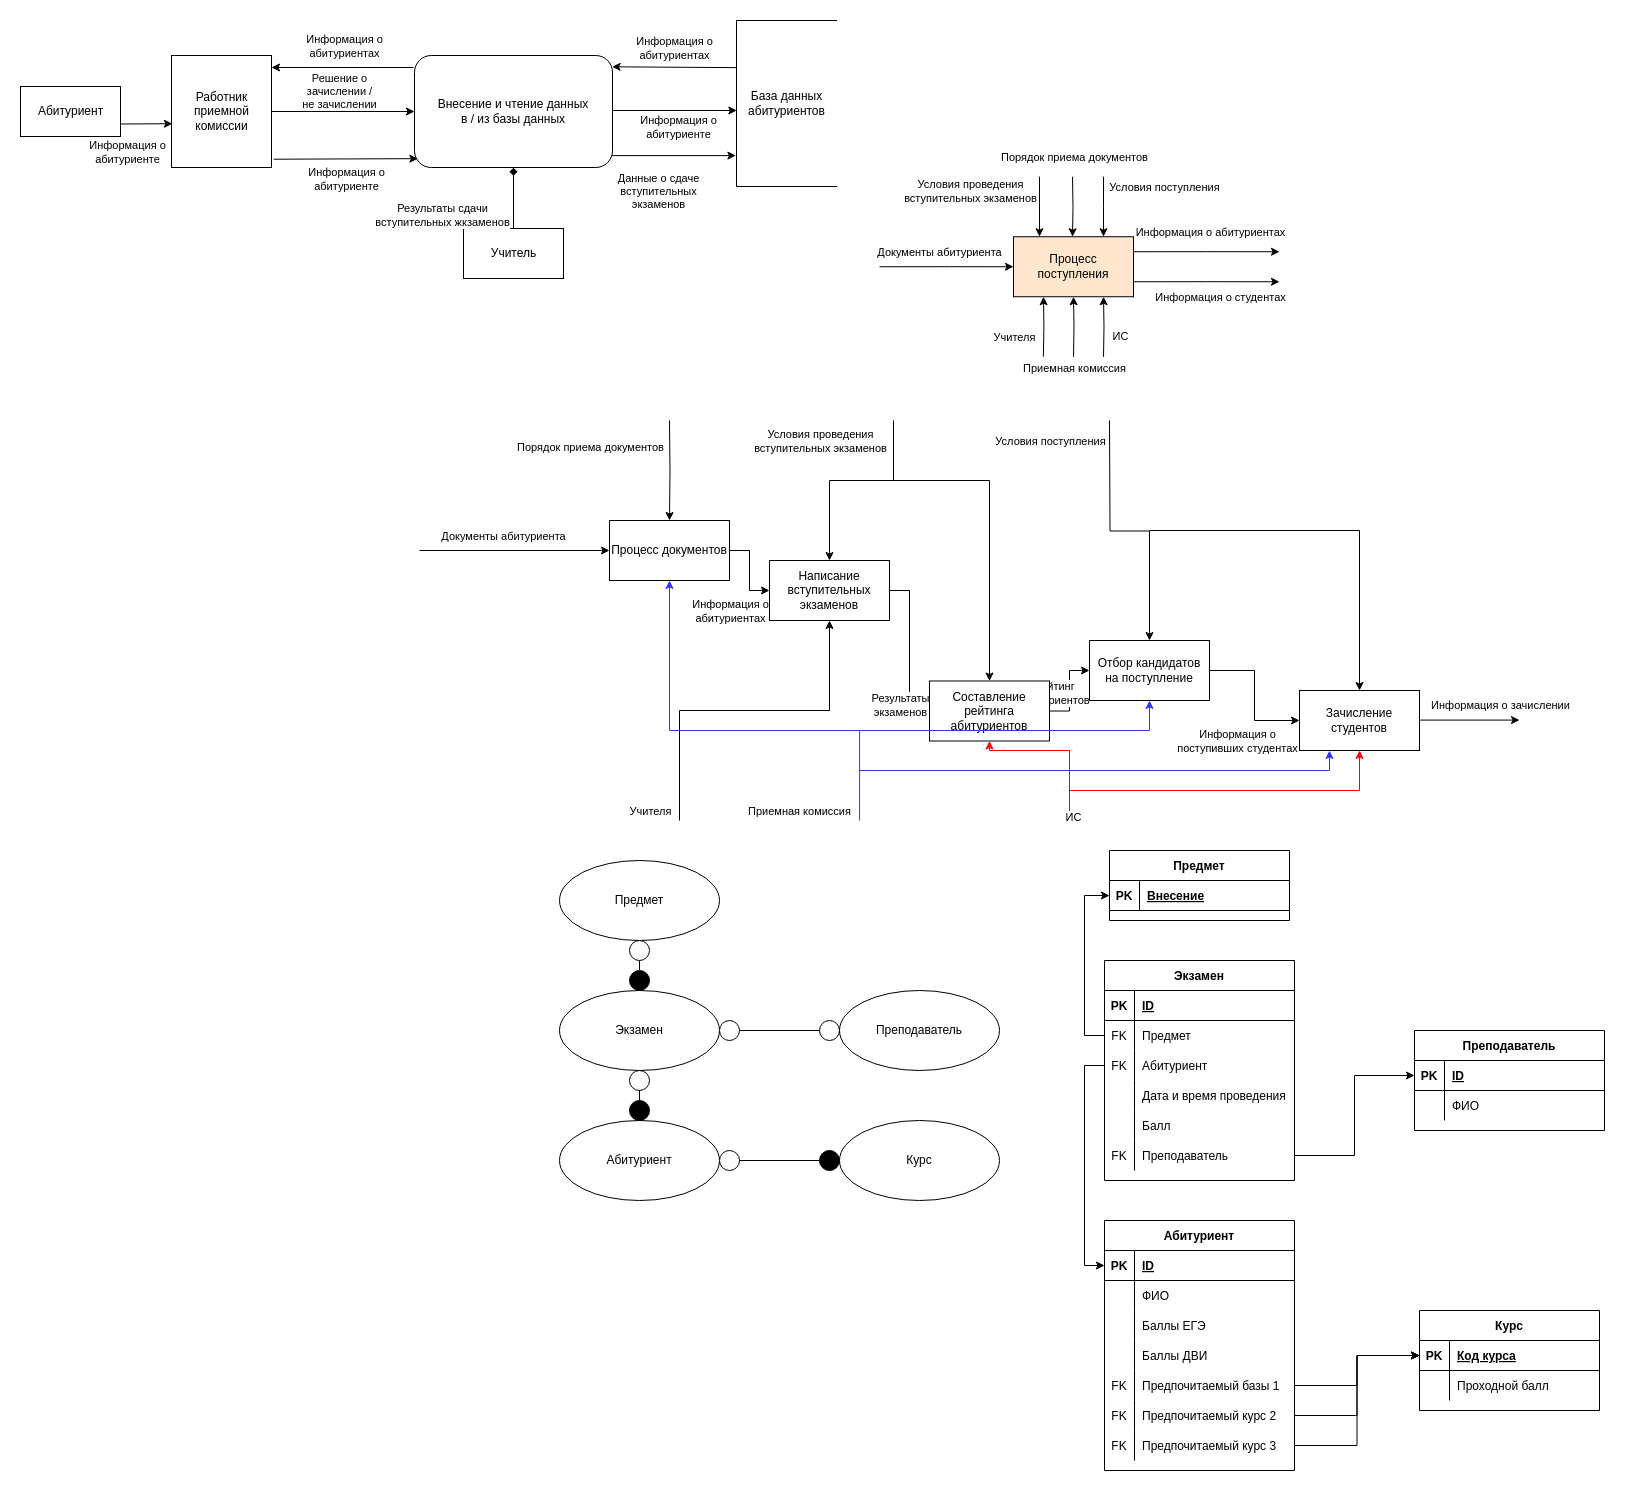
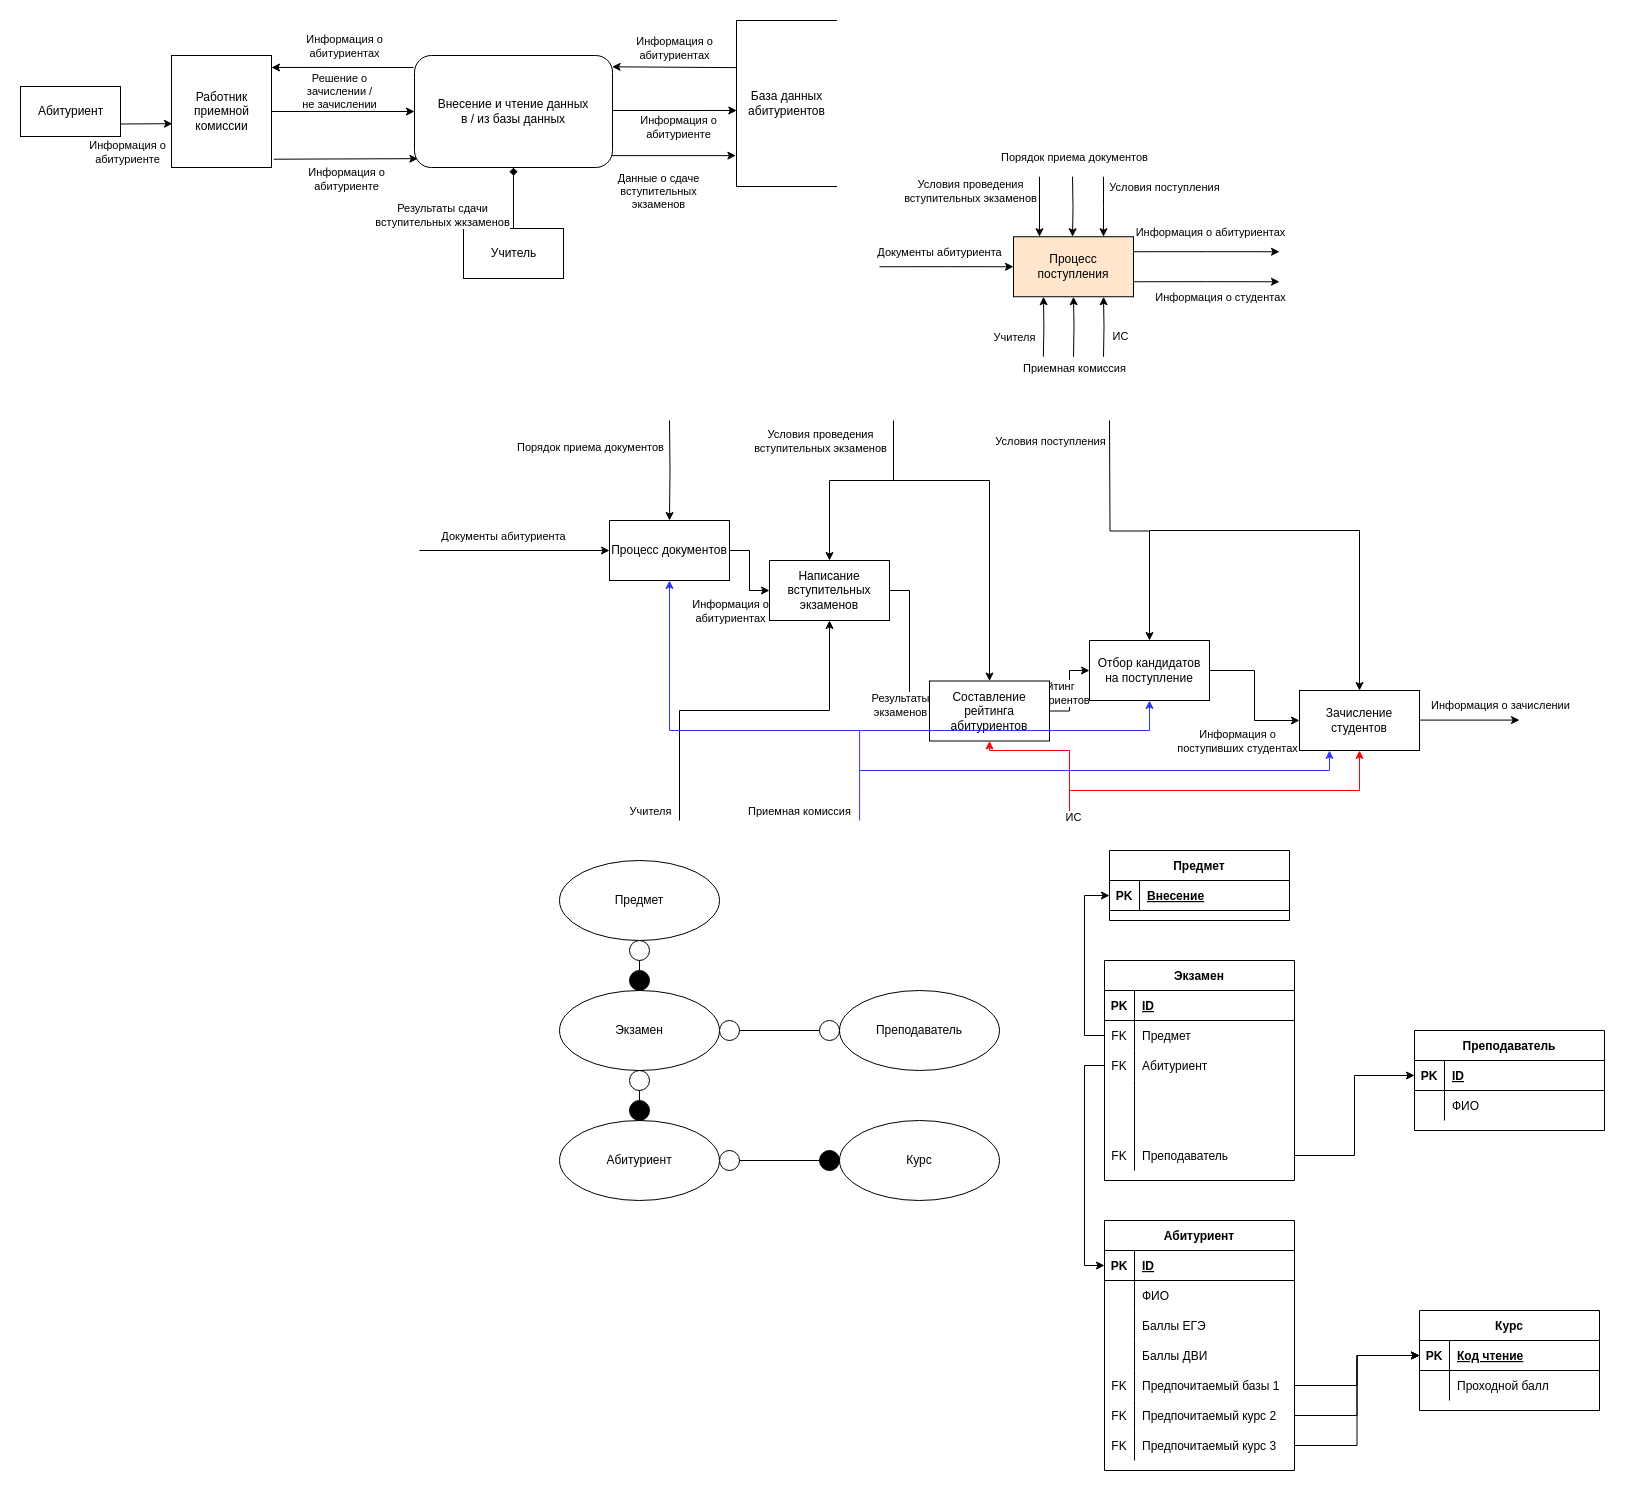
node "Дата и время проведения": removed
node "Балл": removed
node "Код курса": label "Код курса" -> "Код чтение"
